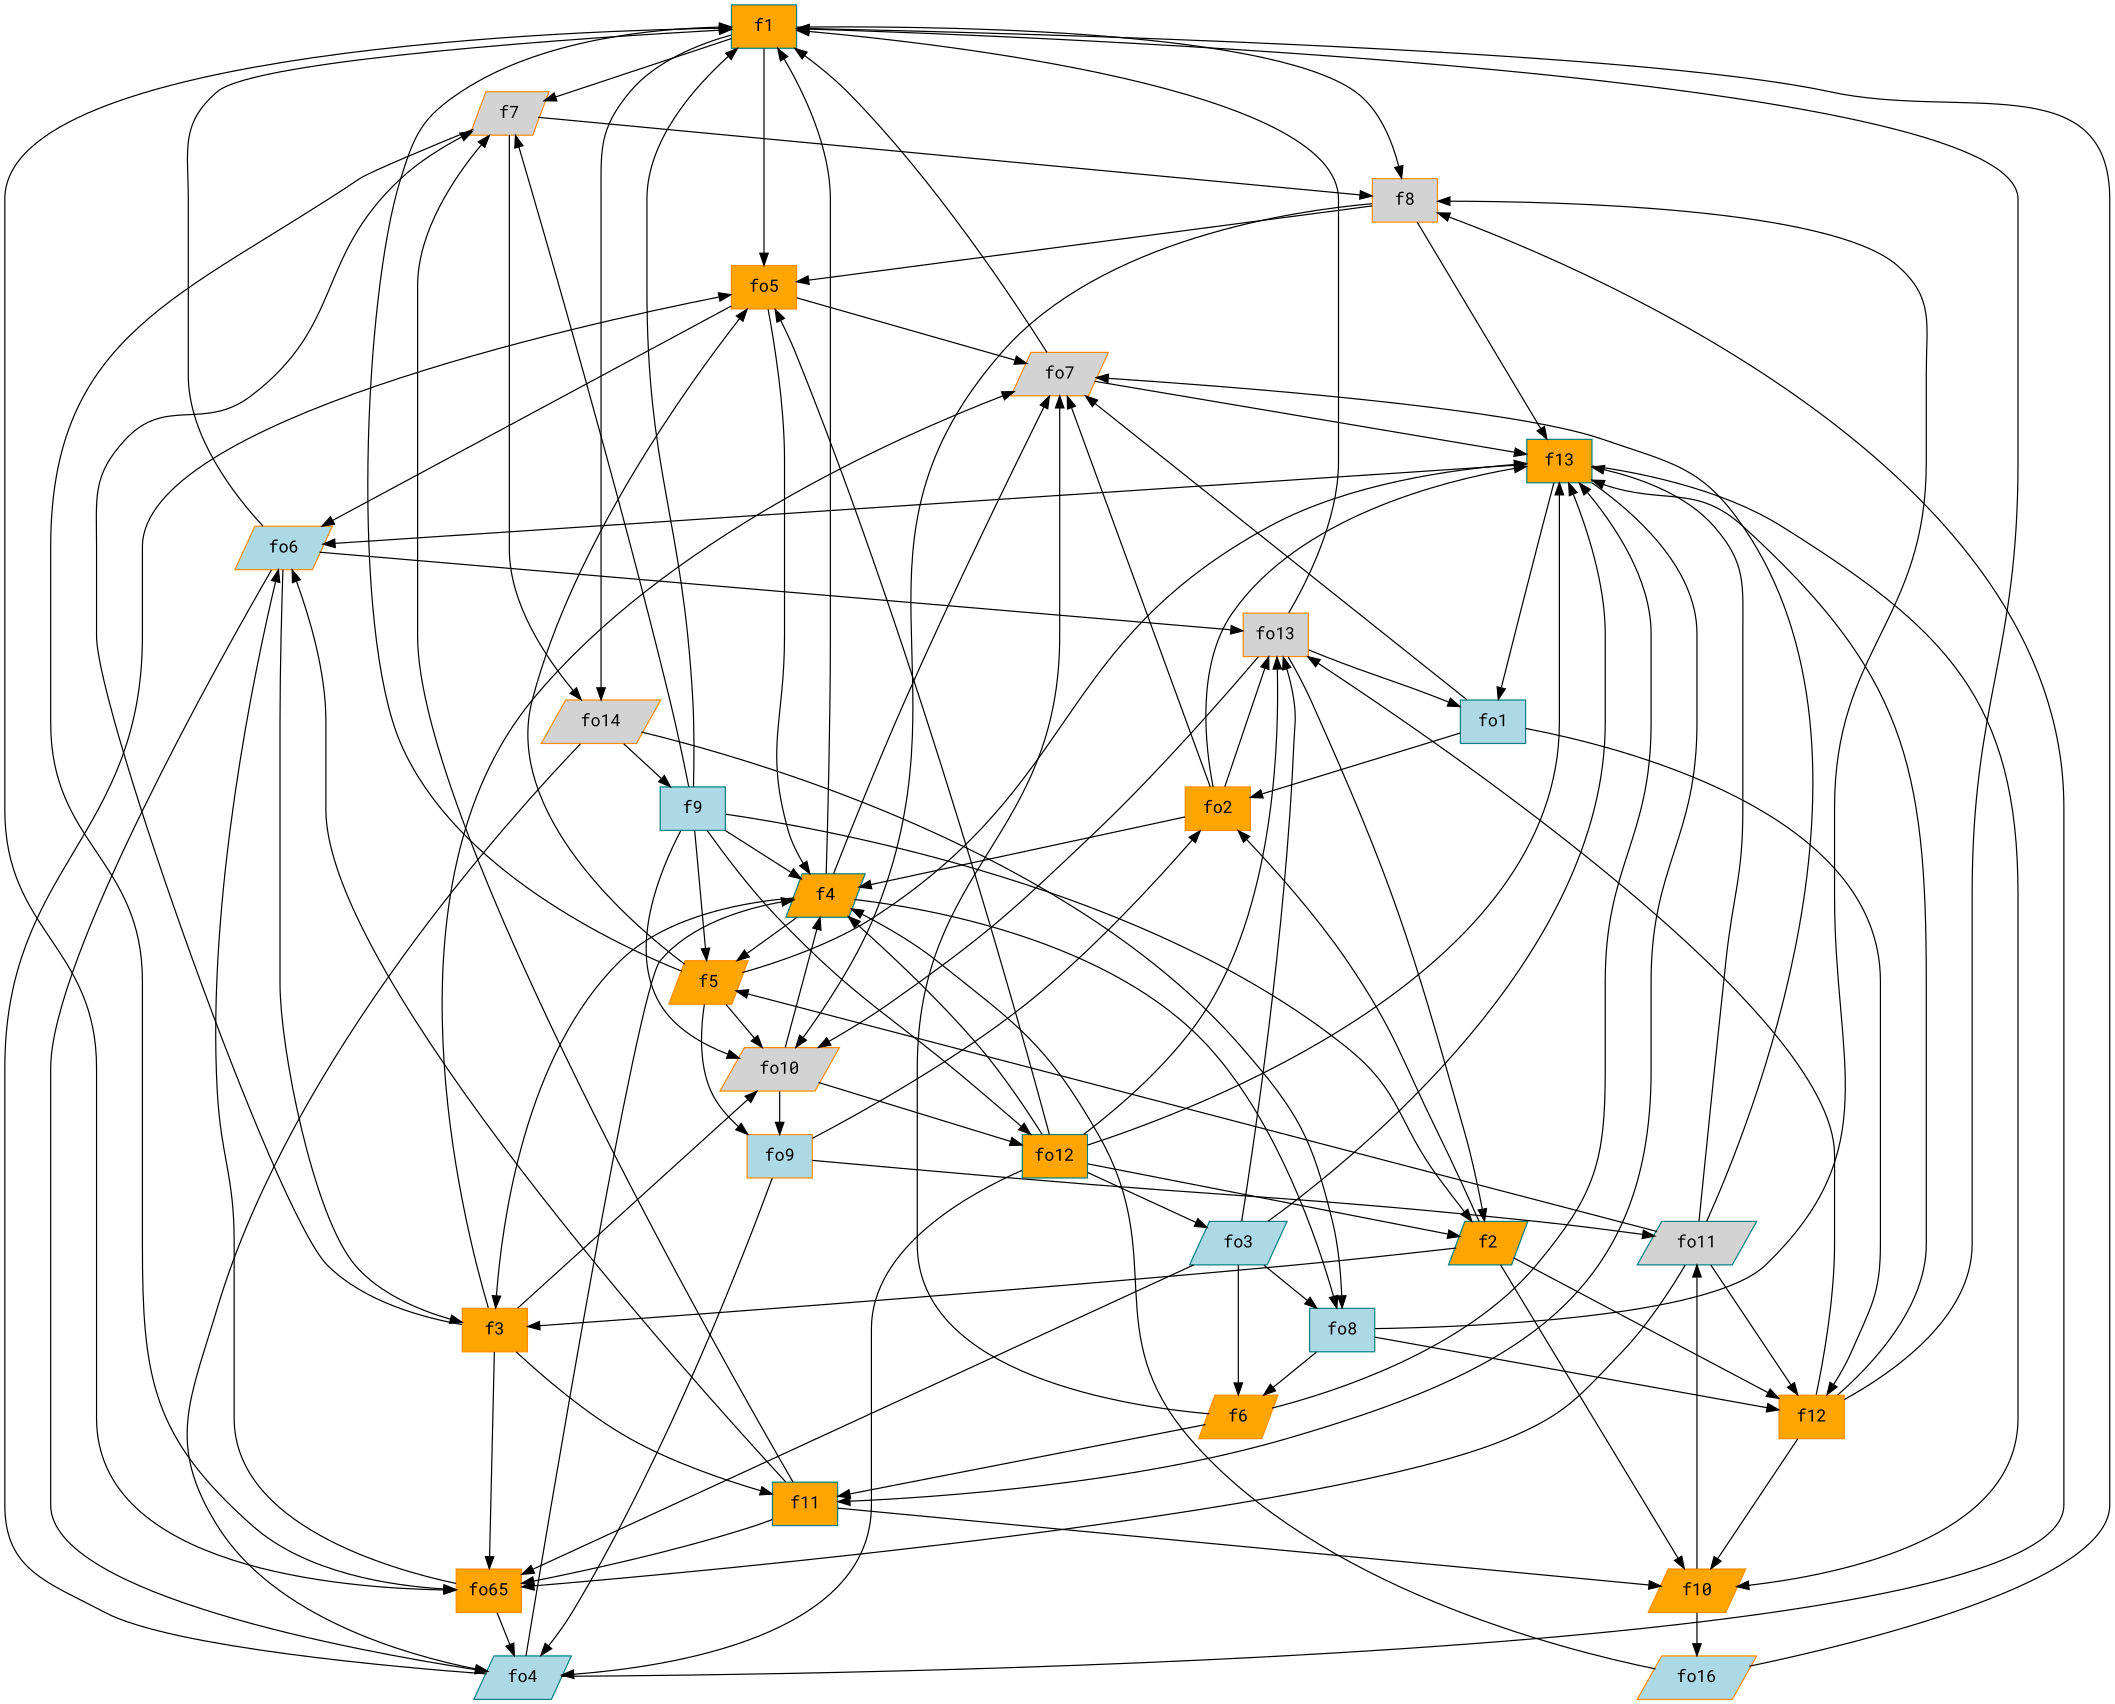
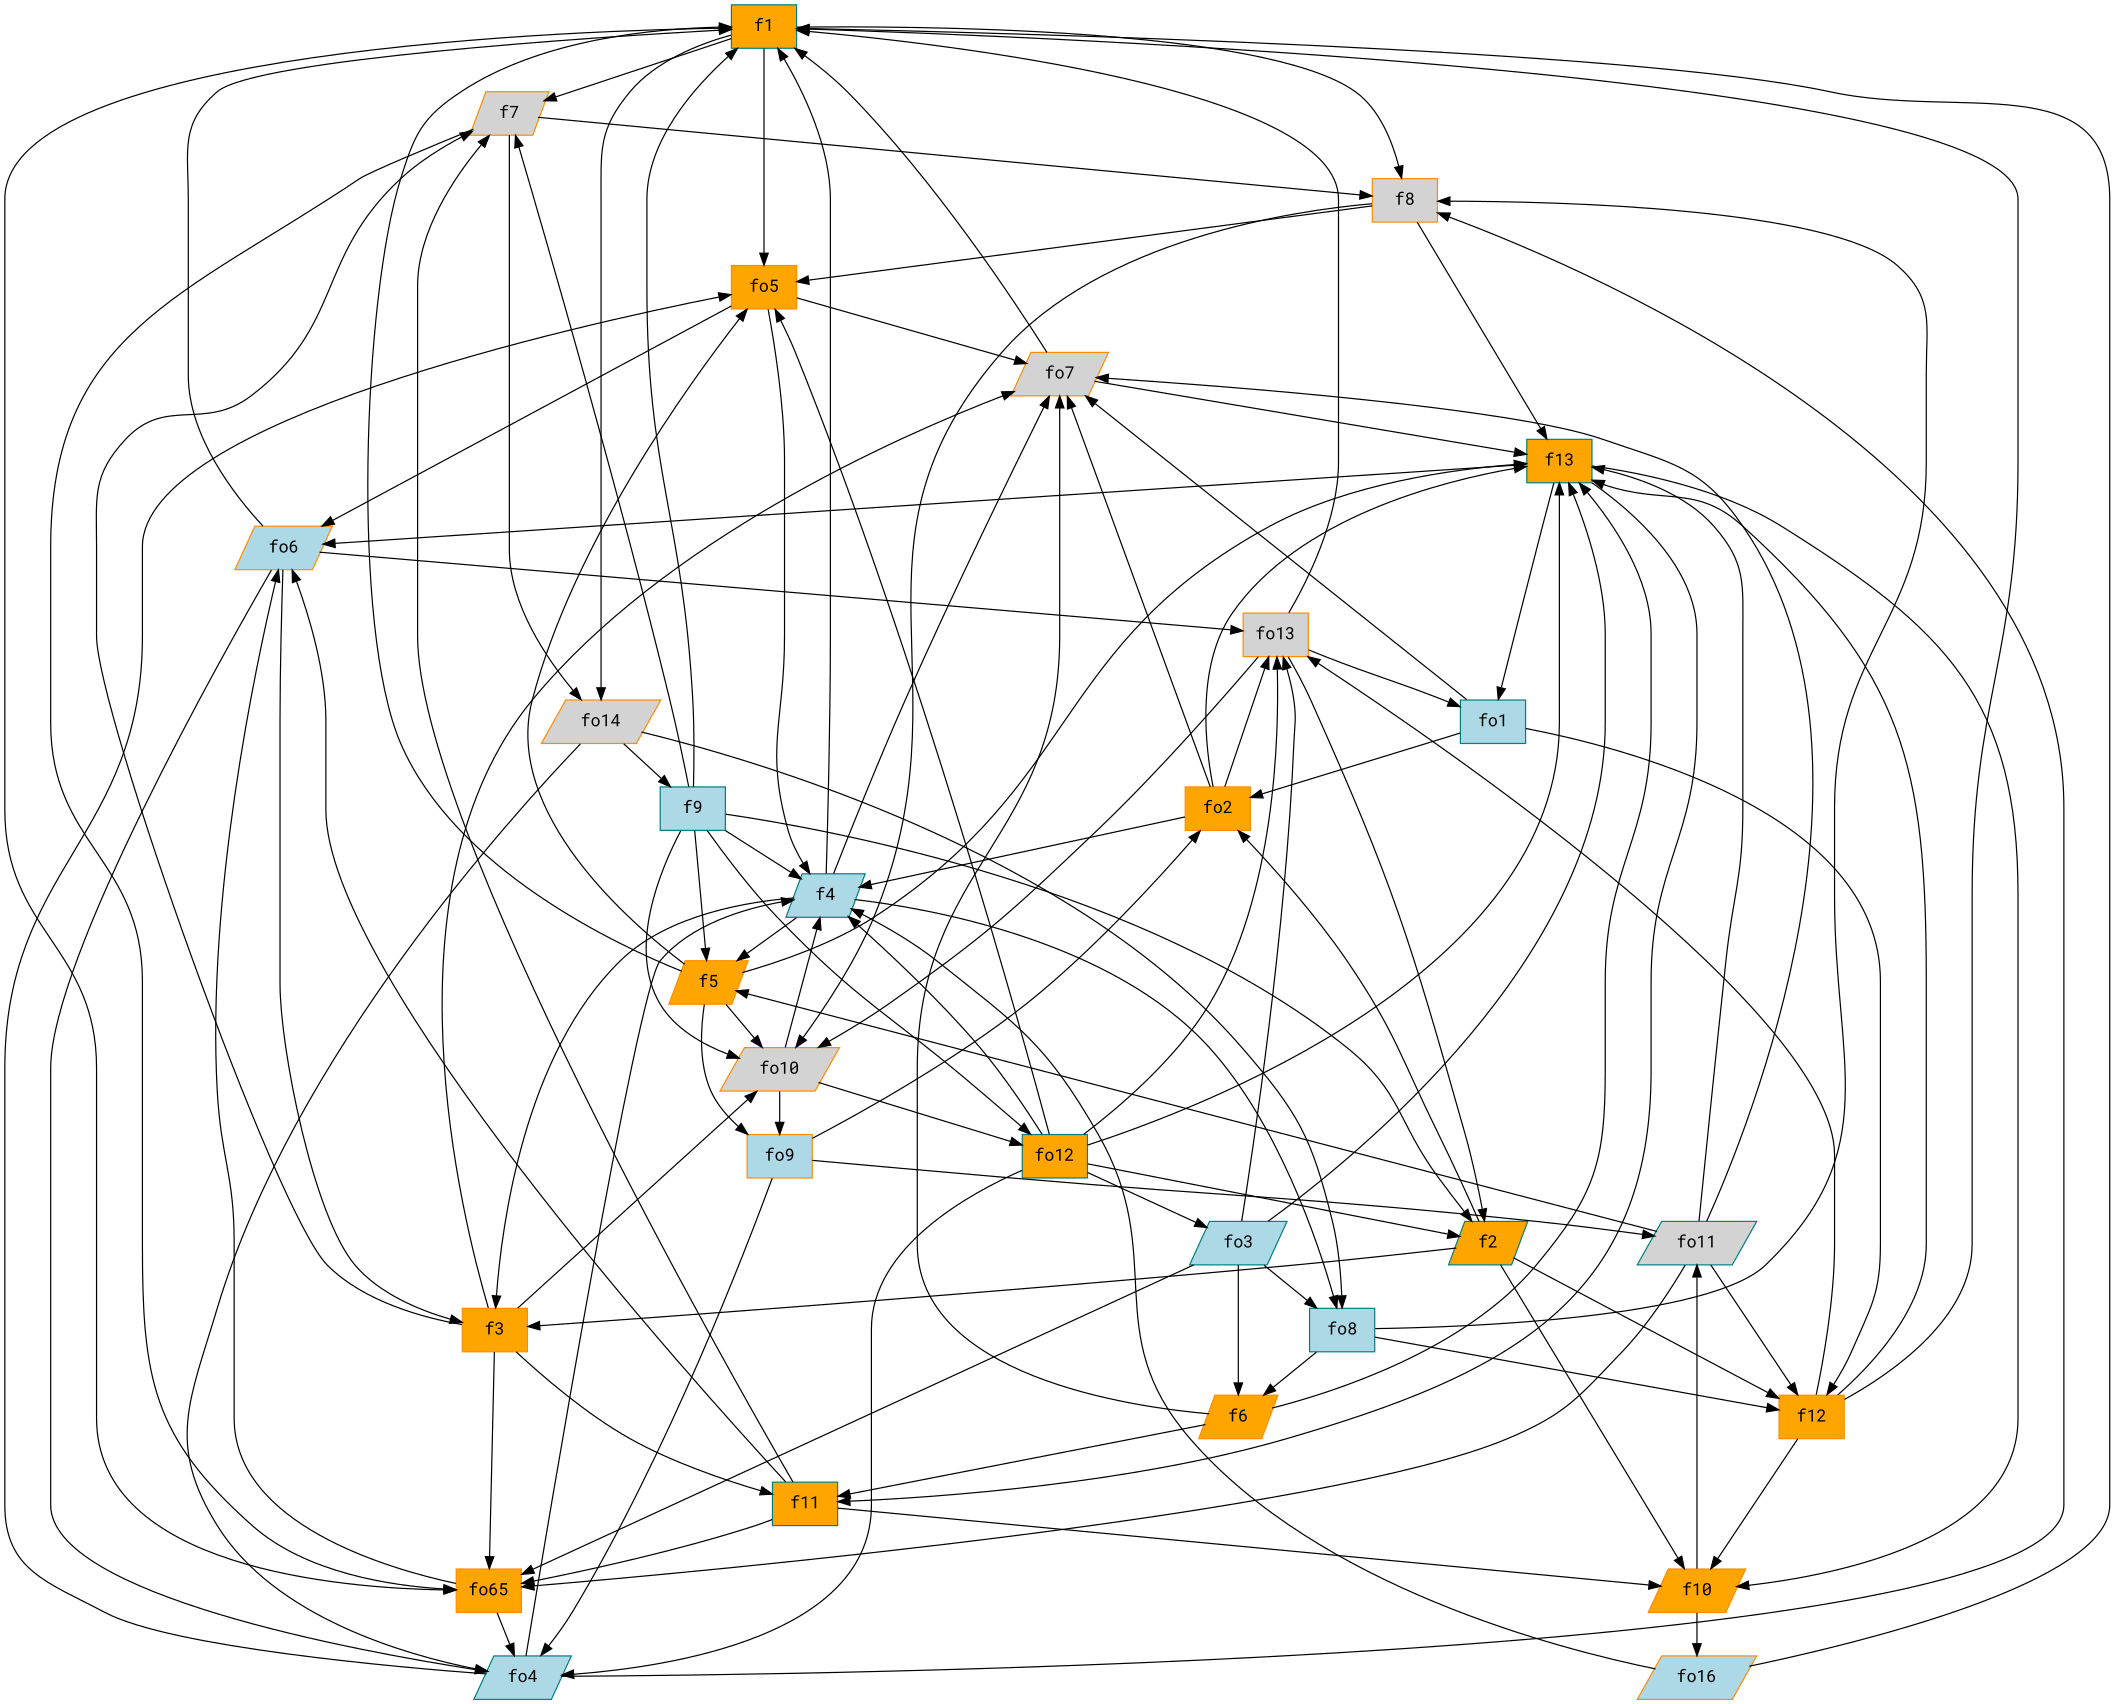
node "f4": fillcolor orange -> lightblue
